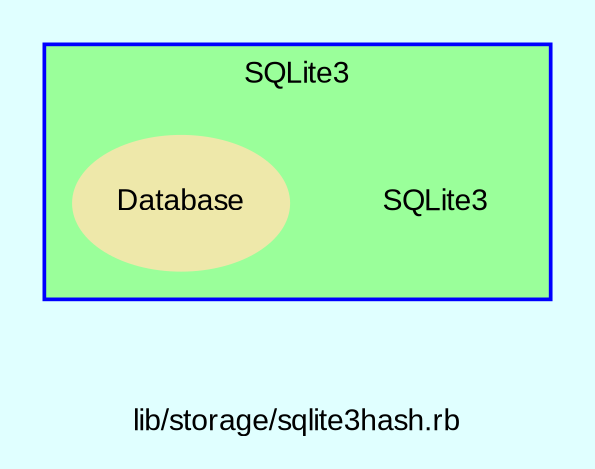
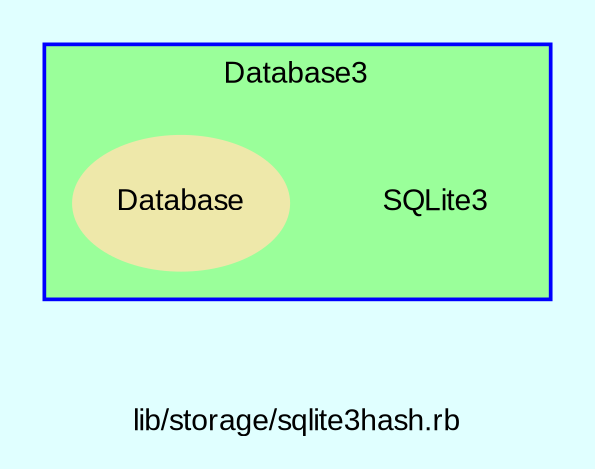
cluster "SQLite3": label "SQLite3" -> "Database3"
